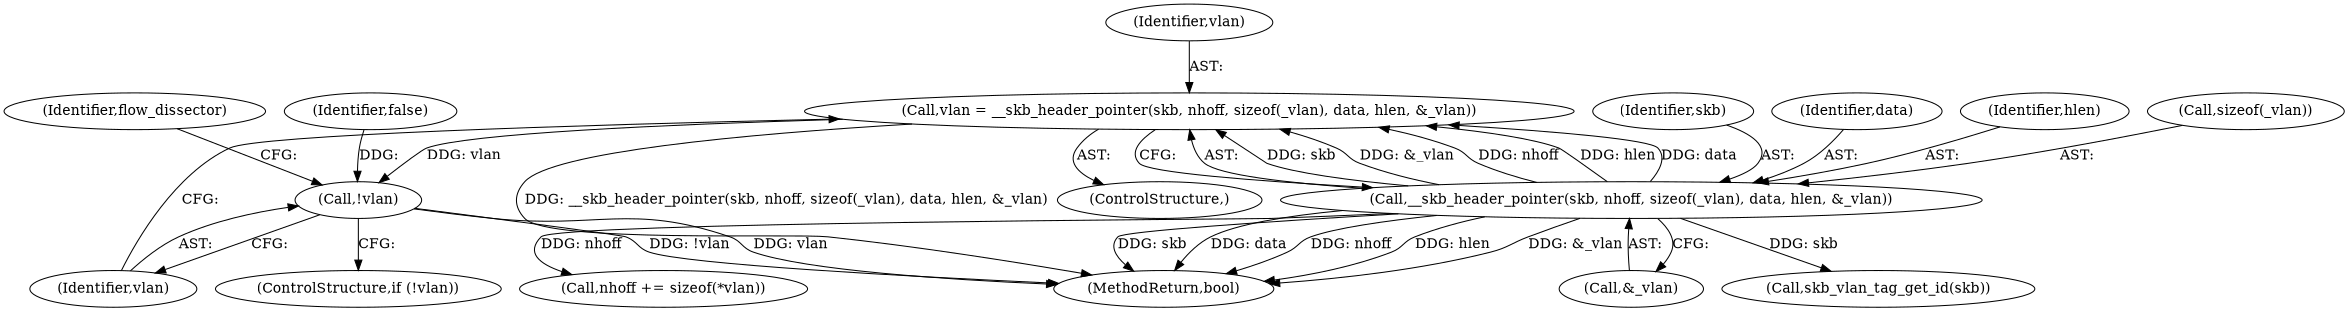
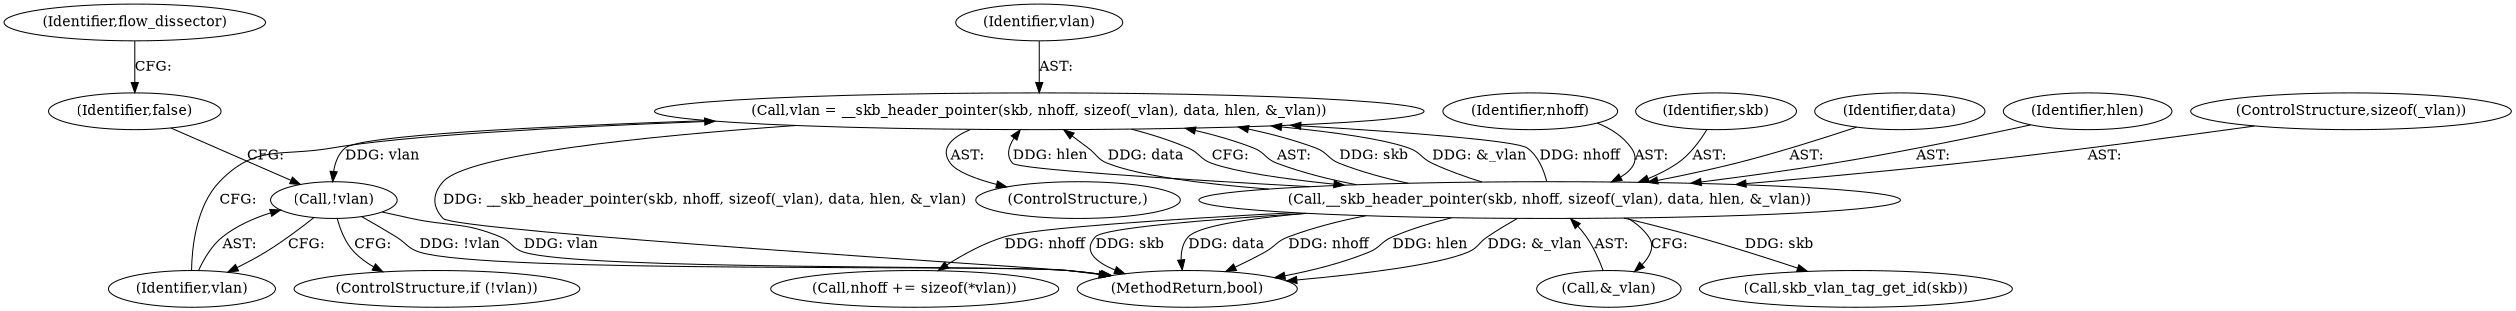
node "(Identifier,nhoff)": added
node "(Call,sizeof(_vlan))": label "(Call,sizeof(_vlan))" -> "(ControlStructure,sizeof(_vlan))"
edge "(Identifier,flow_dissector)" -> "(Call,!vlan)": now "(Identifier,flow_dissector)" -> "(Identifier,false)"
edge "(Identifier,false)" -> "(Call,!vlan)": label "DDG: " -> "CFG: "
